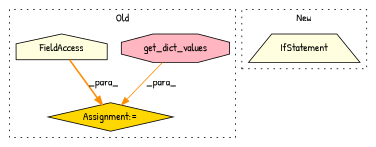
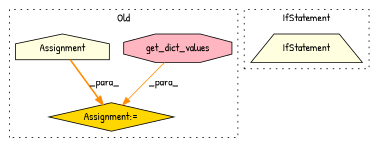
cluster "New": label "New" -> "IfStatement"
node "FieldAccess": label "FieldAccess" -> "Assignment"
